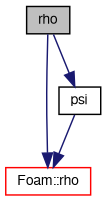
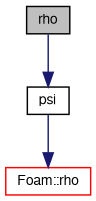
edge "rho" -> "Foam::rho": removed
